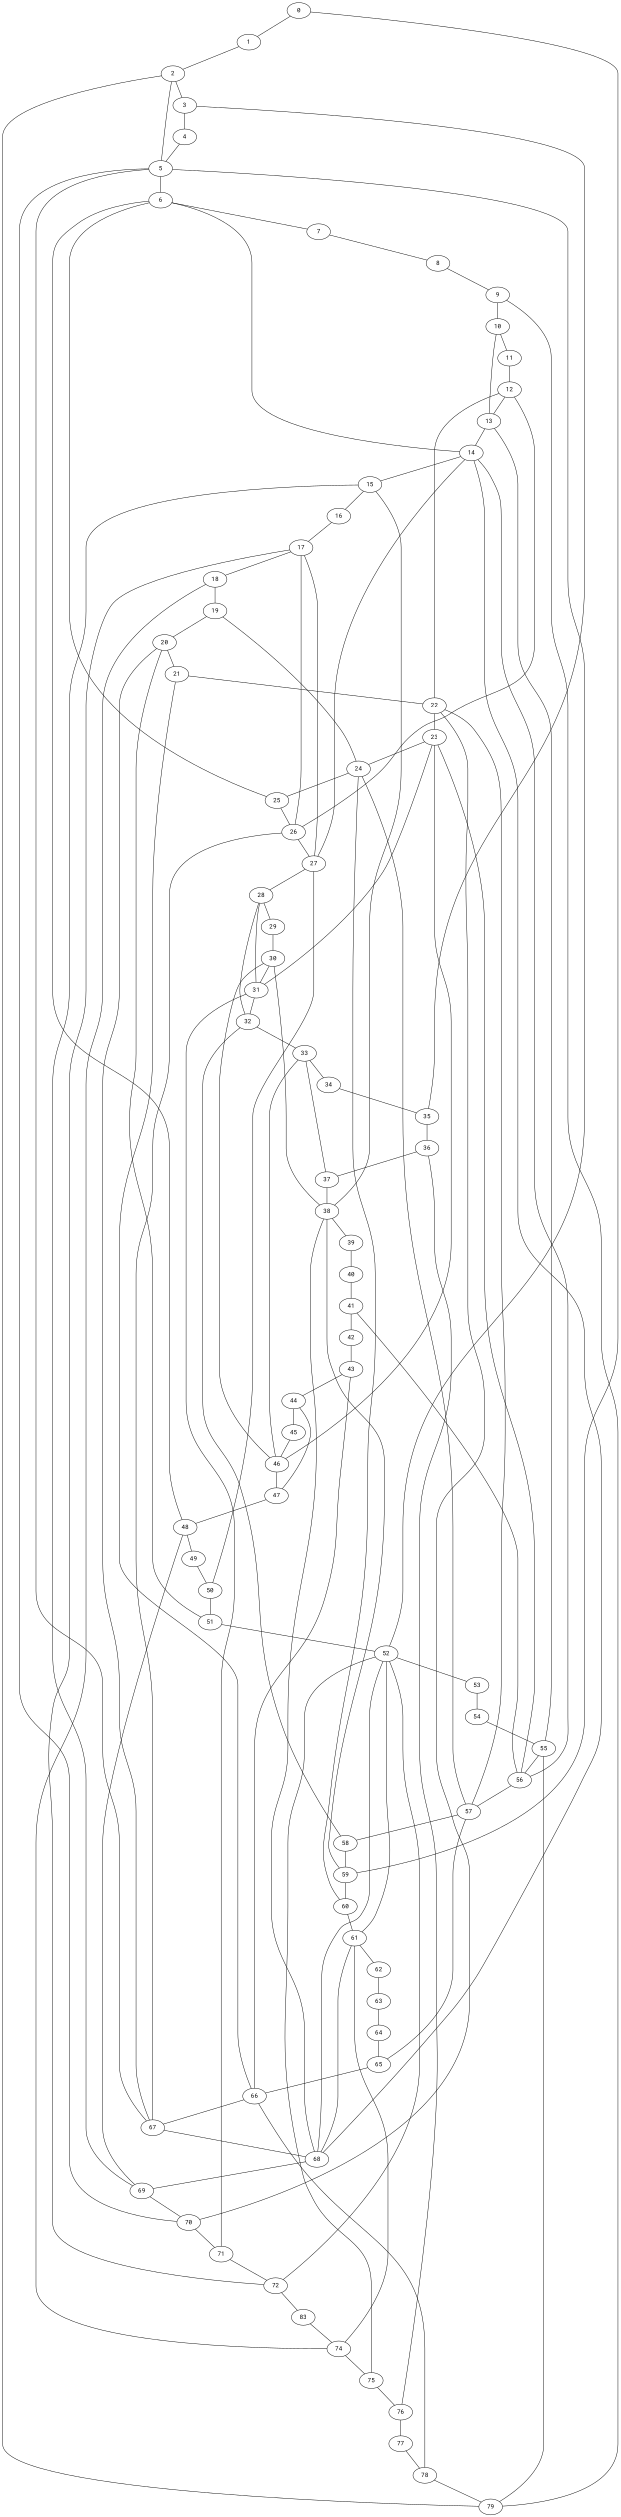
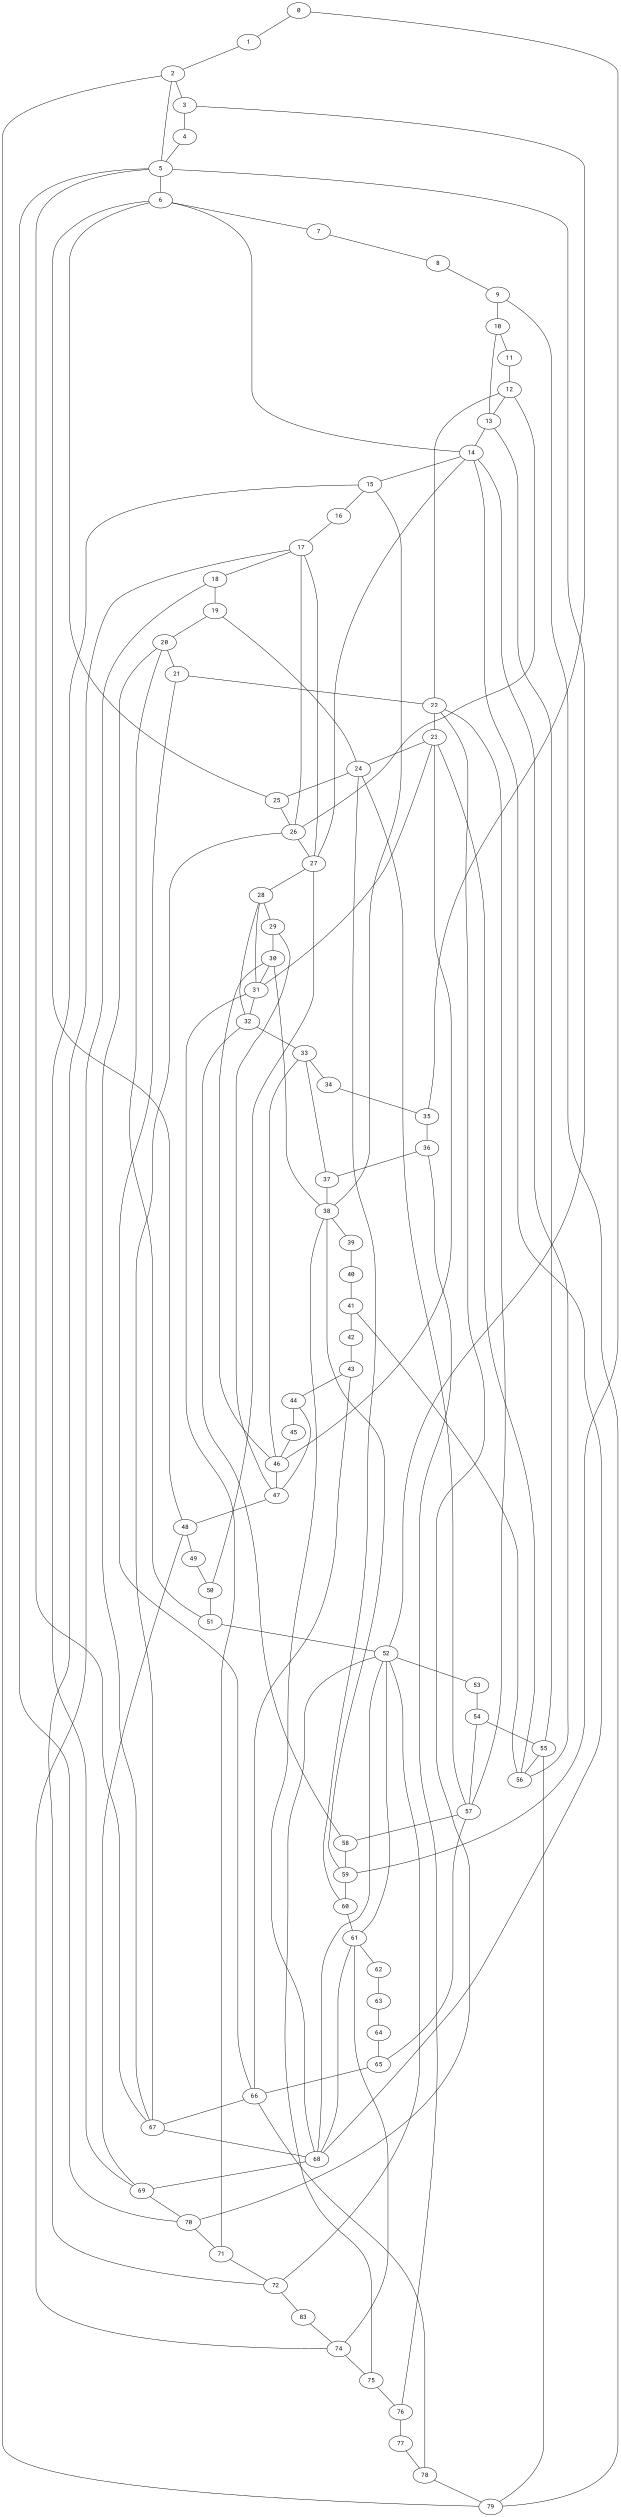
edge "29" -- "47": added
edge "56" -- "57": now "54" -- "57"
